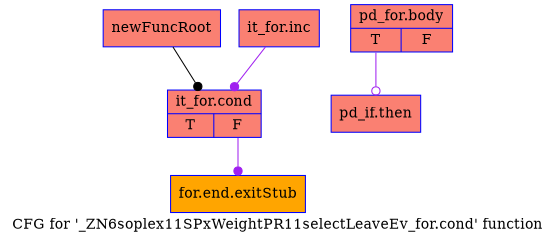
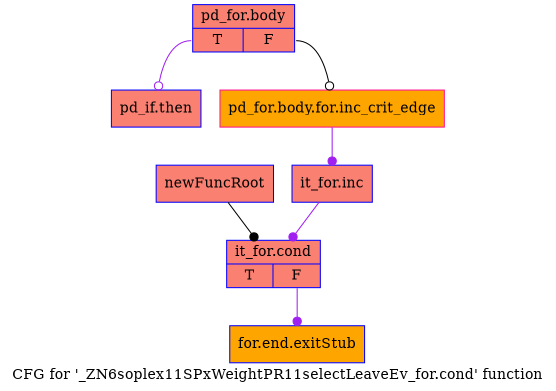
node "pd_for.body.for.inc_crit_edge": added
